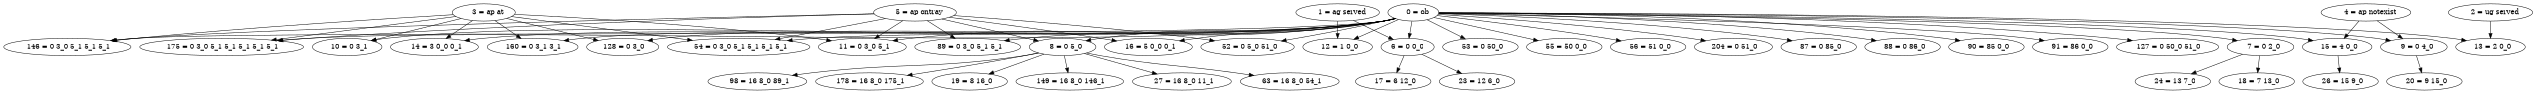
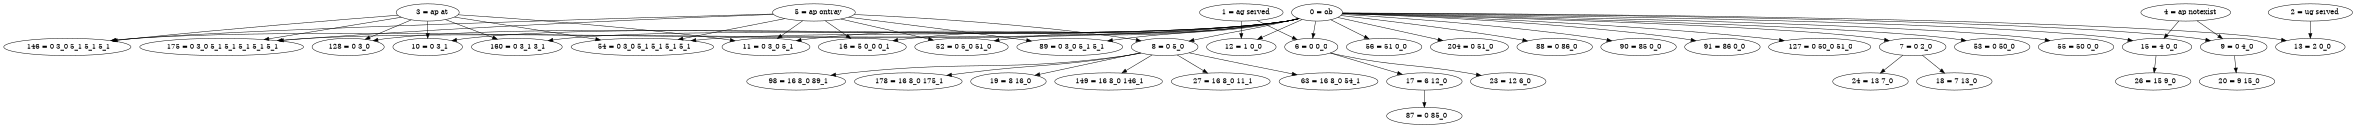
edge "0 = ob" -> "87 = 0 85_0": now "17 = 6 12_0" -> "87 = 0 85_0"
node "14 = 3 0_0 0_1": removed
